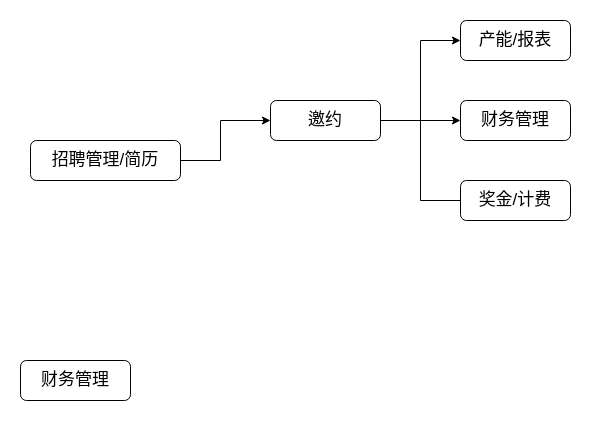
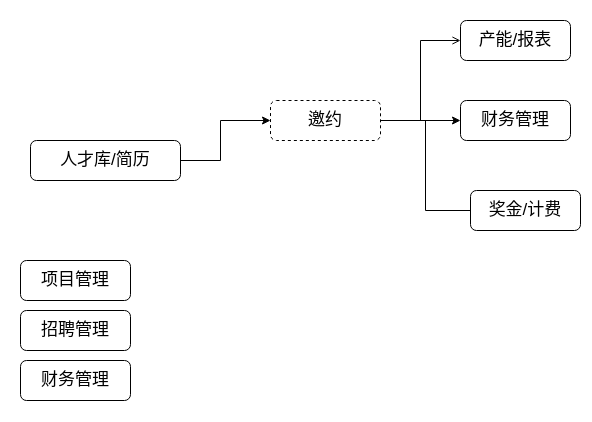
edge "邀约" -> "产能/报表": arrowhead classic -> open
node "邀约": style solid -> dashed
node "招聘管理/简历": label "招聘管理/简历" -> "人才库/简历"
node "奖金/计费": moved (516, 201) -> (526, 211)
node "项目管理": added
node "招聘管理": added
